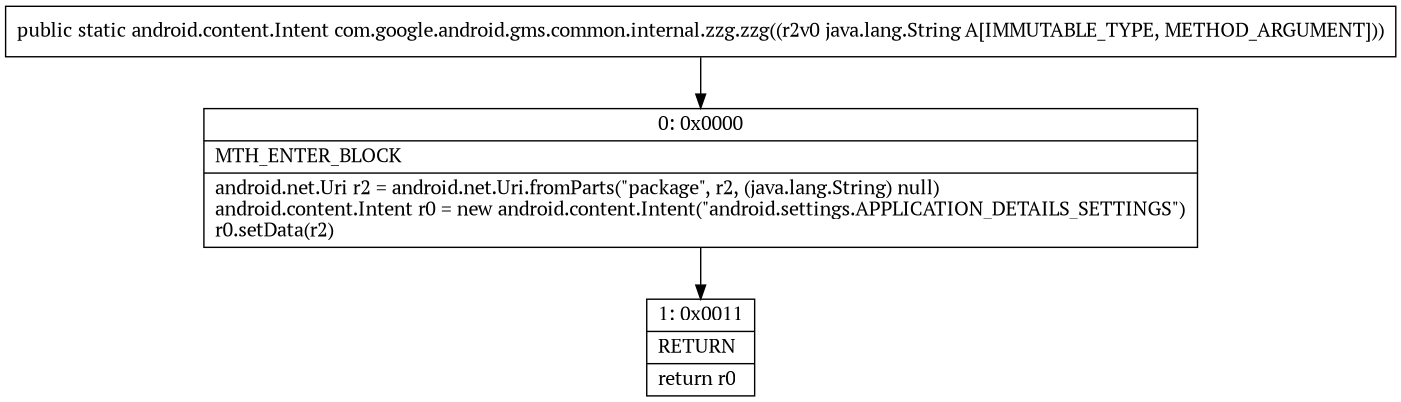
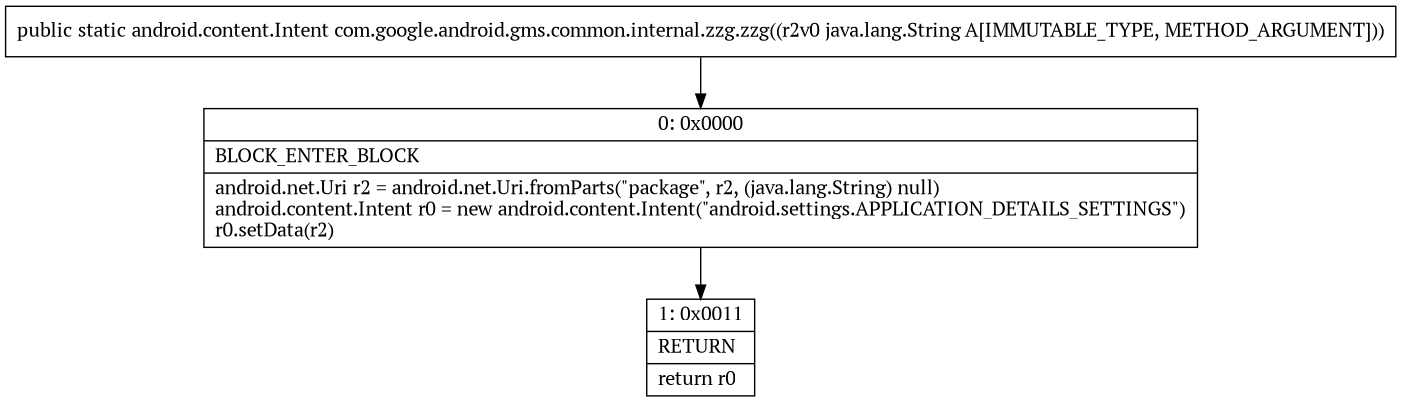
node "0: 0x0000": text "MTH_ENTER_BLOCK" -> "BLOCK_ENTER_BLOCK"
